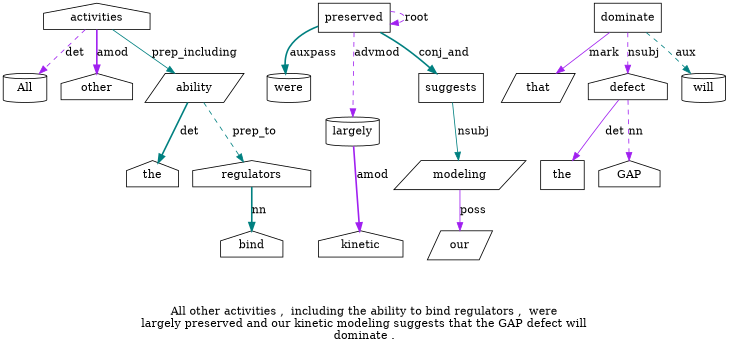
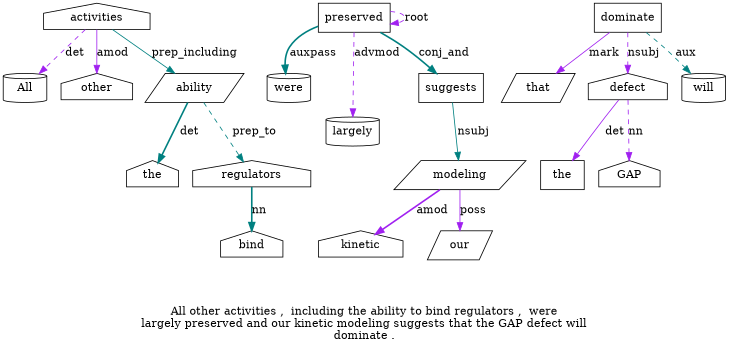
edge "activities" -> "other": style bold -> solid
edge "largely" -> "kinetic": now "modeling" -> "kinetic"
